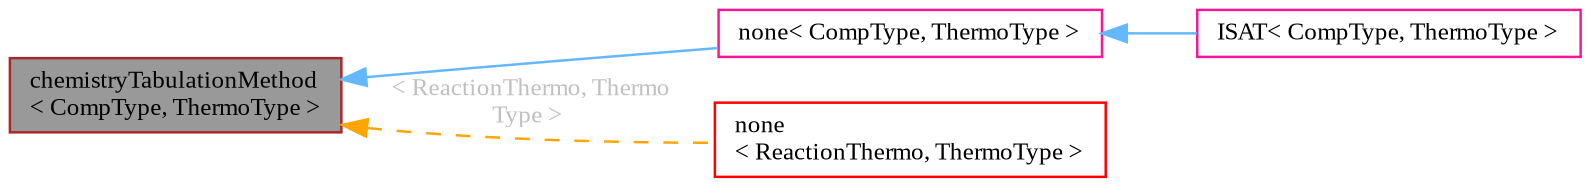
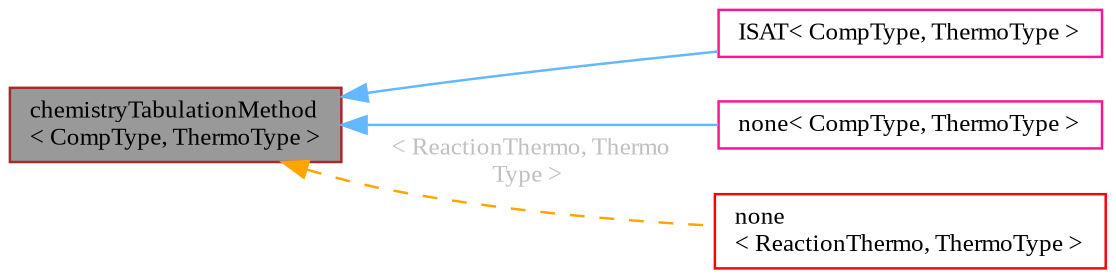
edge "ISAT< CompType, ThermoType >" -> "none< CompType, ThermoType >": now "ISAT< CompType, ThermoType >" -> "chemistryTabulationMethod < CompType, ThermoType >"
